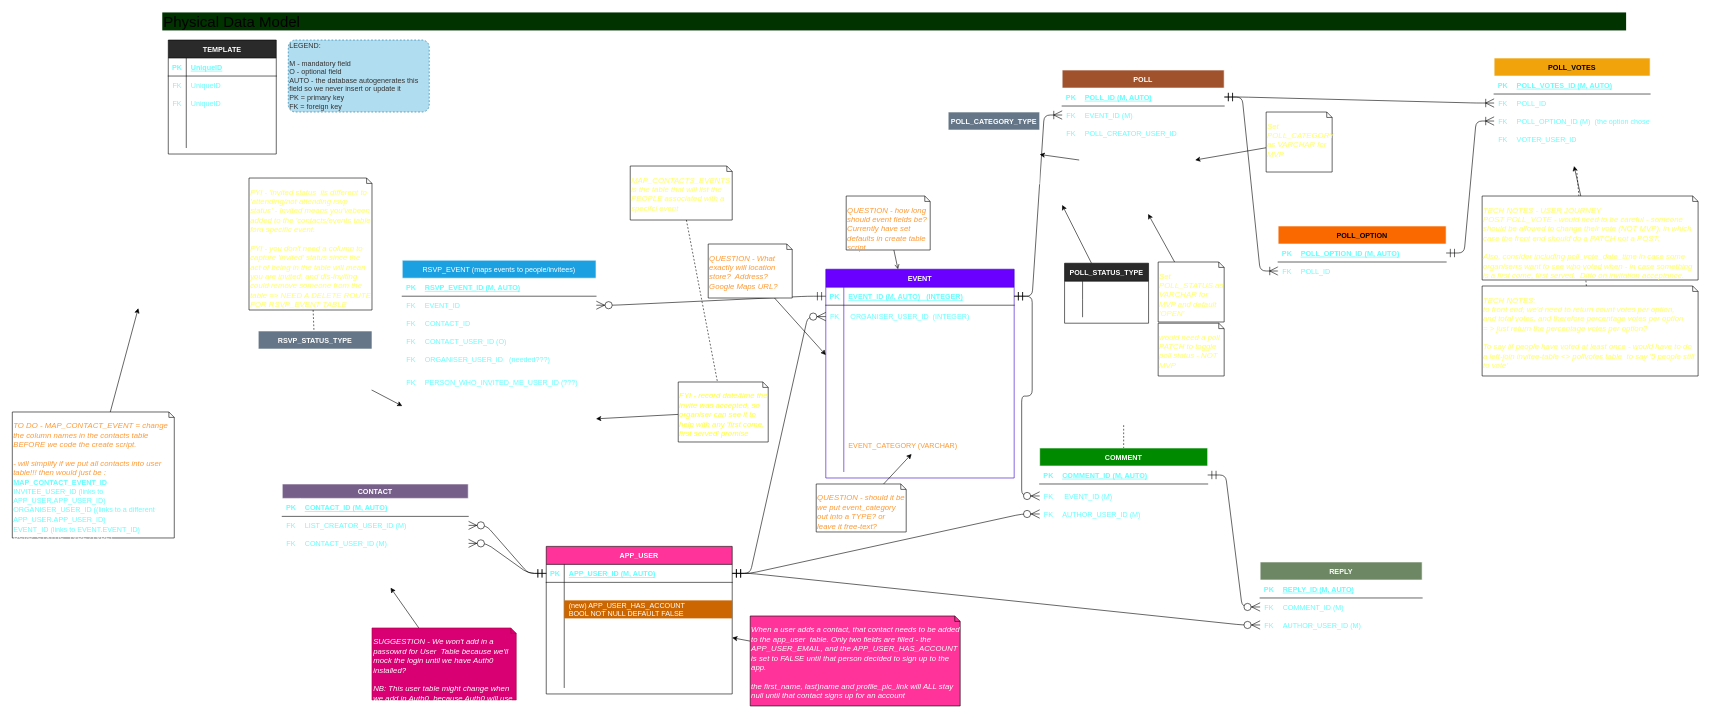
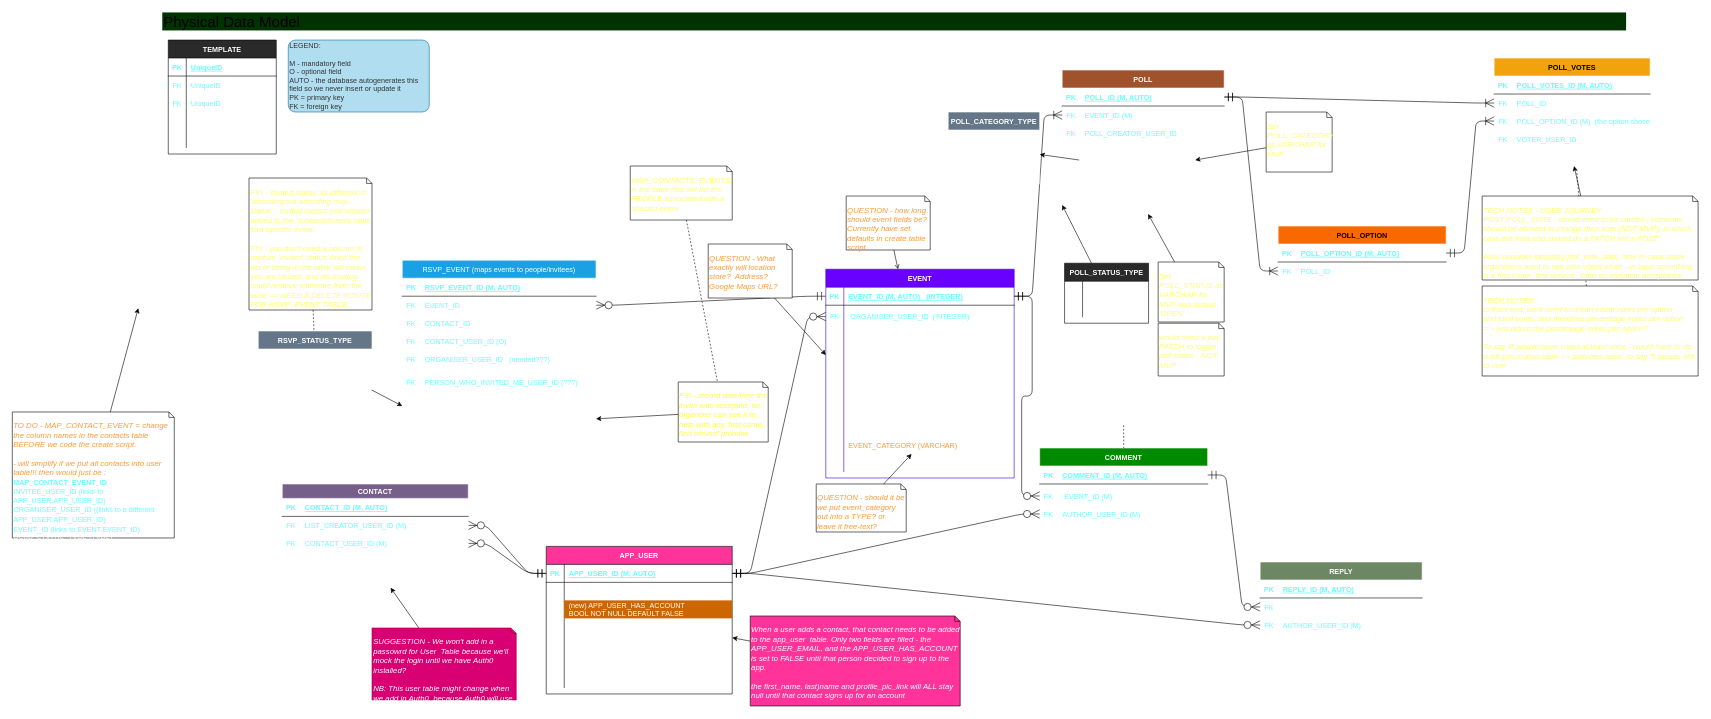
node "LEGEND: M - mandatory field O - optional field AUTO - the database autogenerates this field so we never insert or update it PK = primary key FK = foreign key": style dashed -> solid
node "COMMENT_ID (M)": removed
